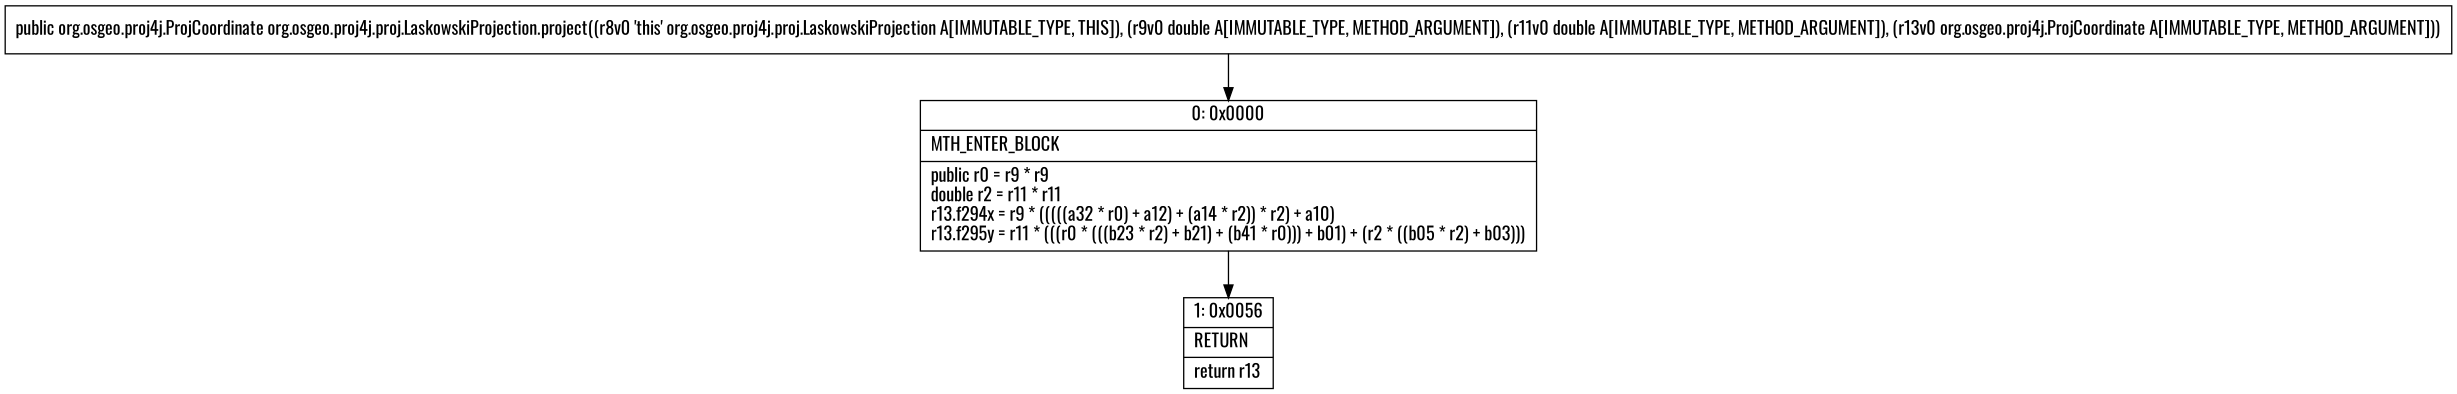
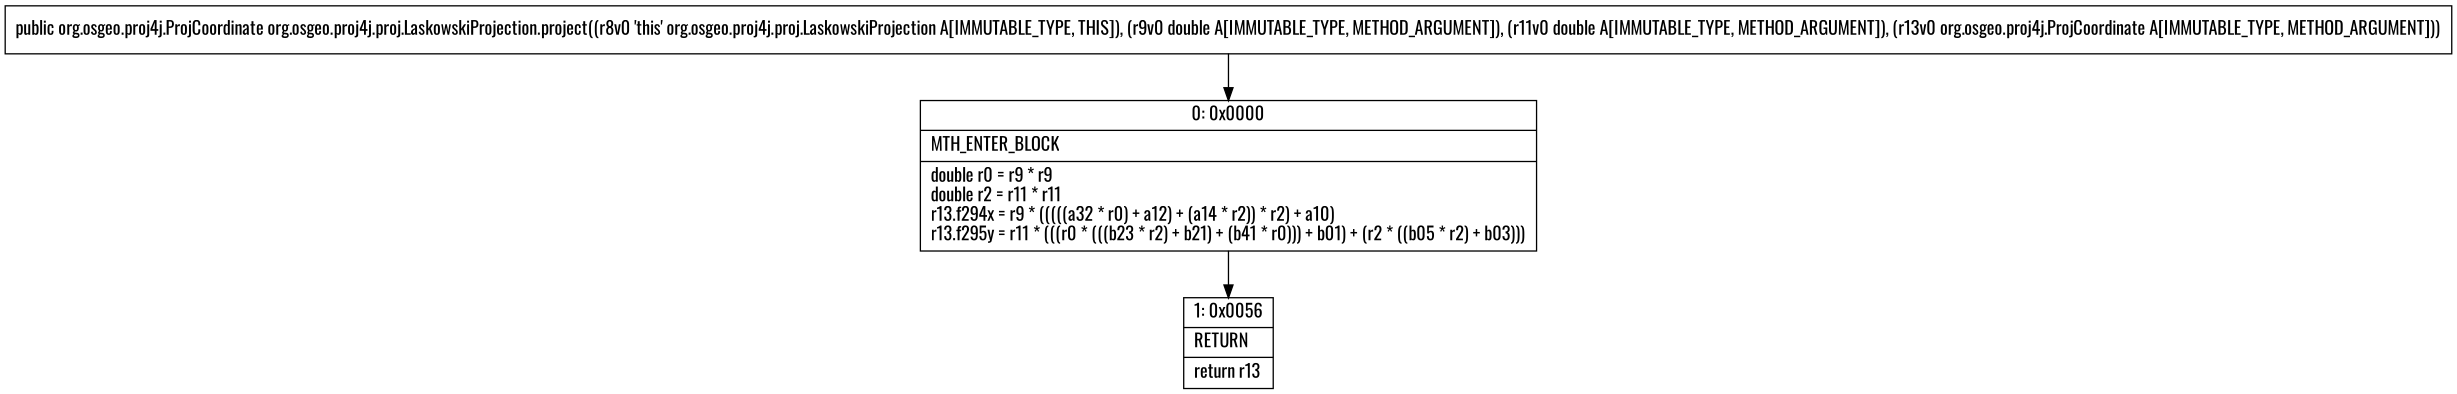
node "0: 0x0000": text "public r0 = r9 * r9" -> "double r0 = r9 * r9"
